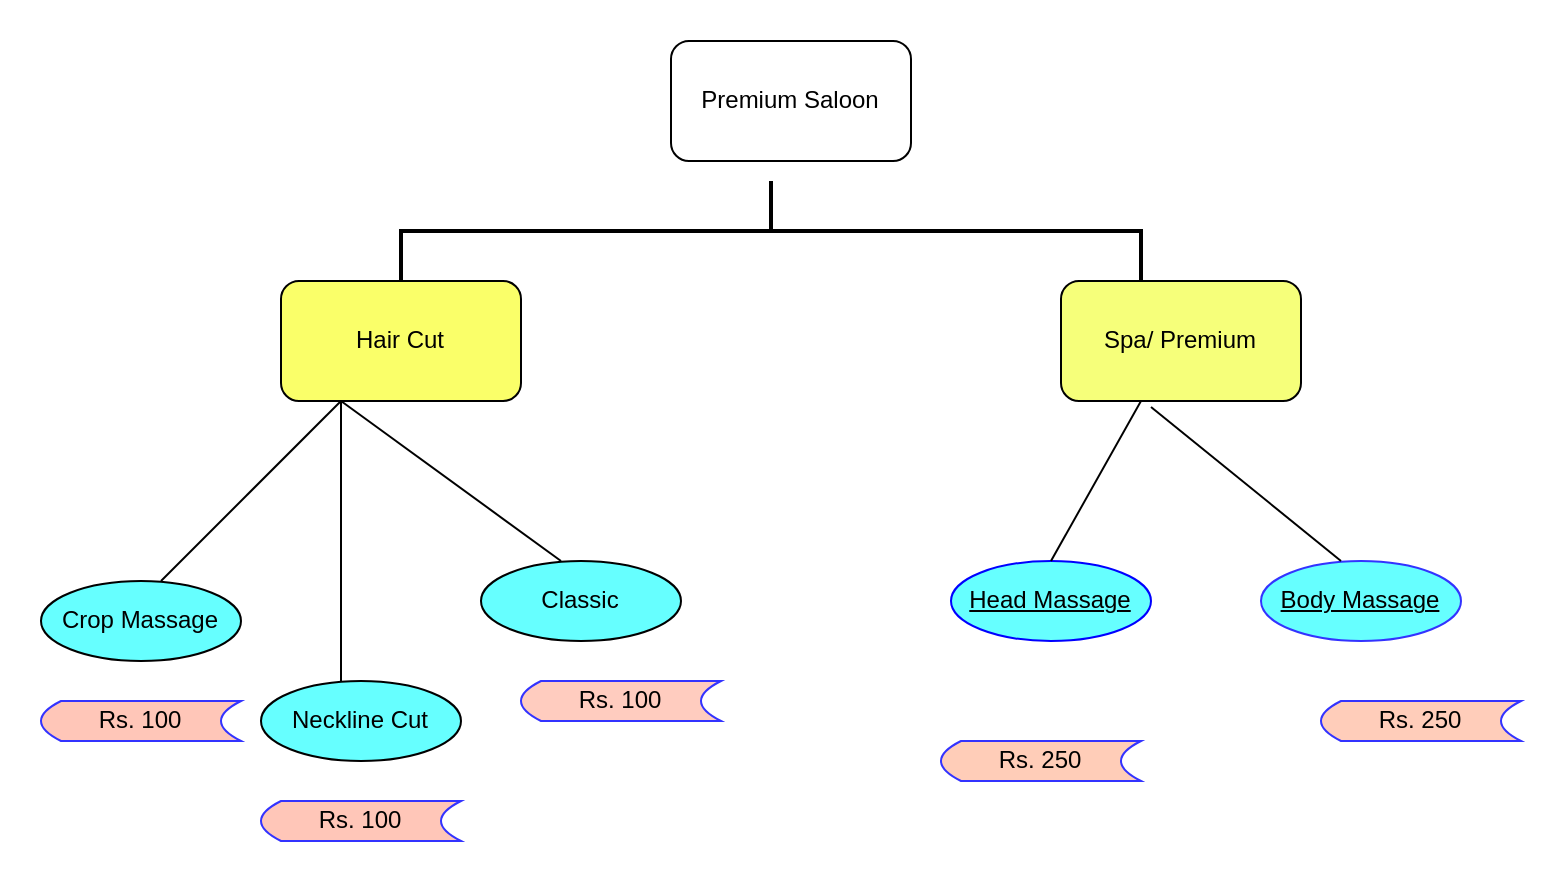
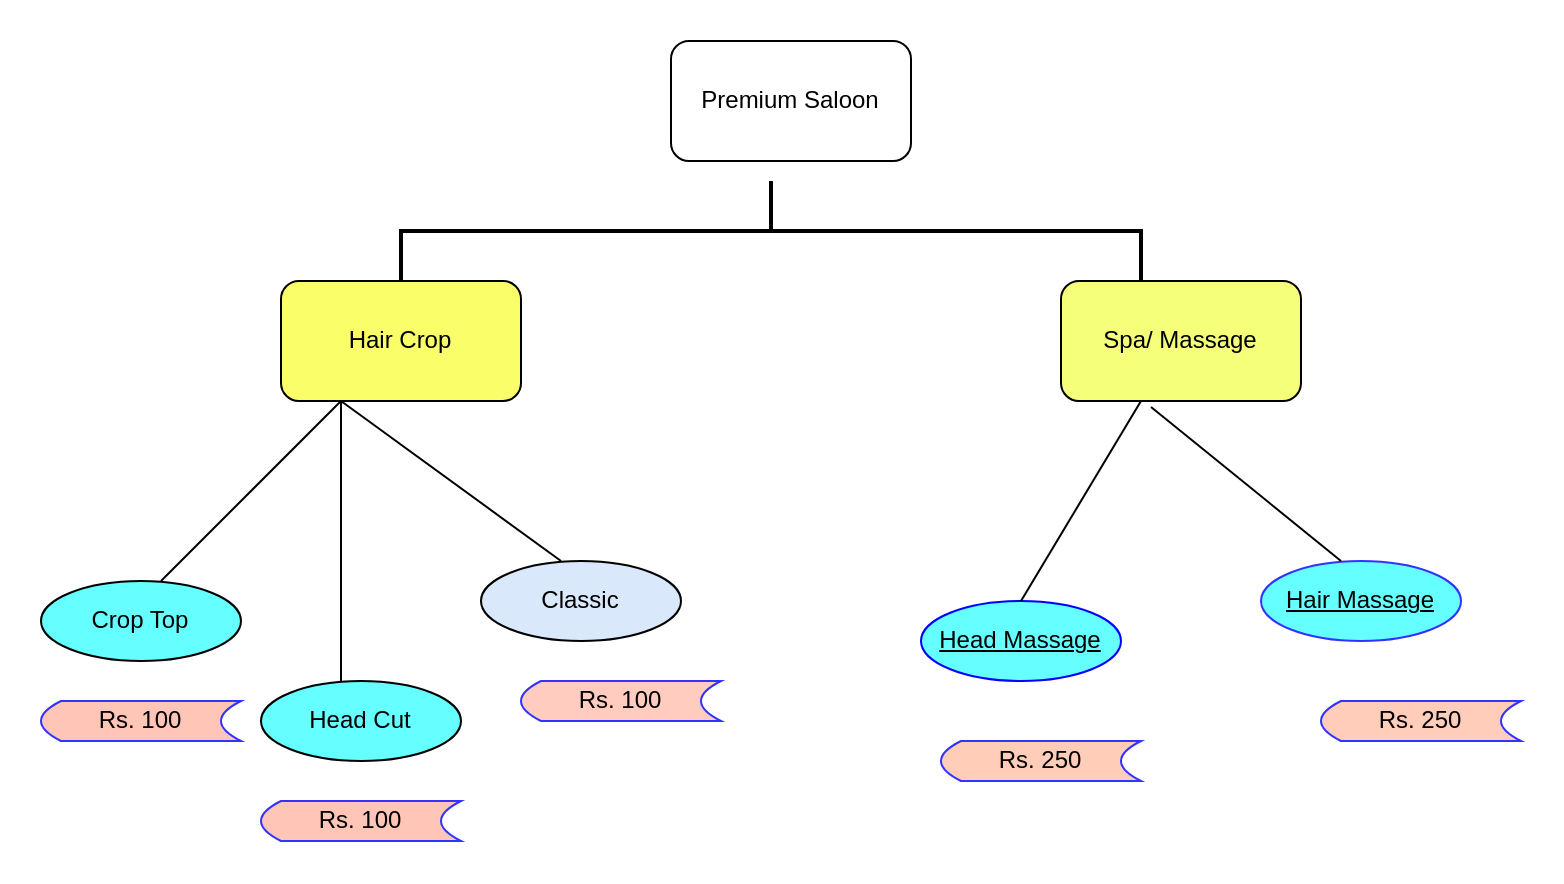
node "Hair Cut": label "Hair Cut" -> "Hair Crop"
node "Spa/ Premium": label "Spa/ Premium" -> "Spa/ Massage"
node "Classic": fillcolor #66ffff -> #dae8fc
node "Head Massage": moved (1051, 601) -> (1021, 641)
node "Body Massage": label "Body Massage" -> "Hair Massage"
node "Crop Massage": label "Crop Massage" -> "Crop Top"
node "Neckline Cut": label "Neckline Cut" -> "Head Cut"
